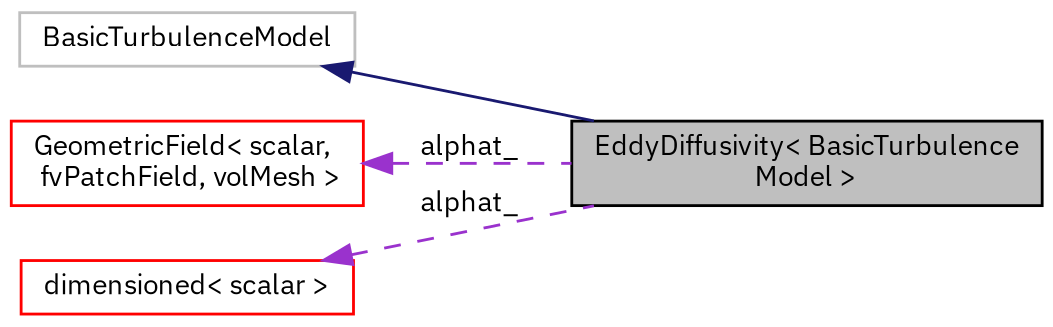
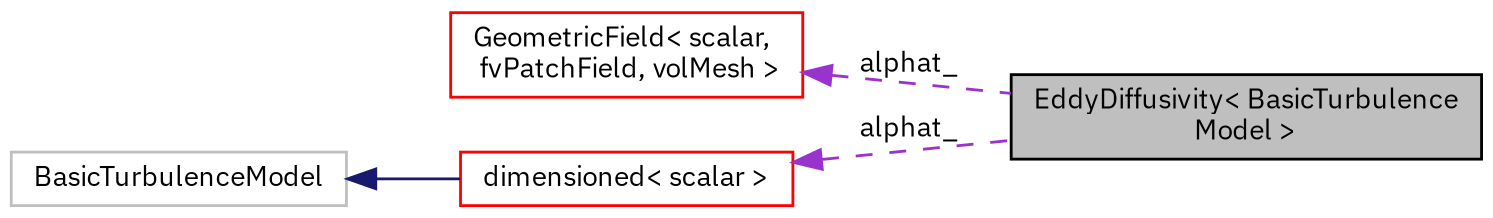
edge "EddyDiffusivity< BasicTurbulence Model >" -> "BasicTurbulenceModel": now "dimensioned< scalar >" -> "BasicTurbulenceModel"
